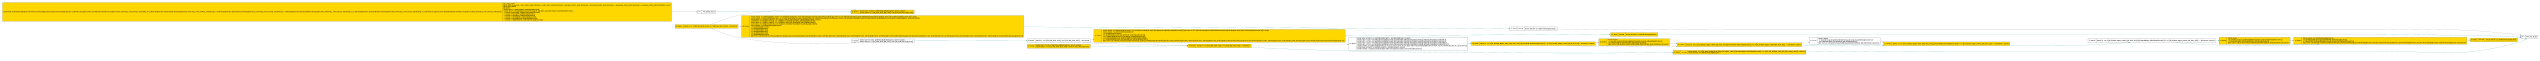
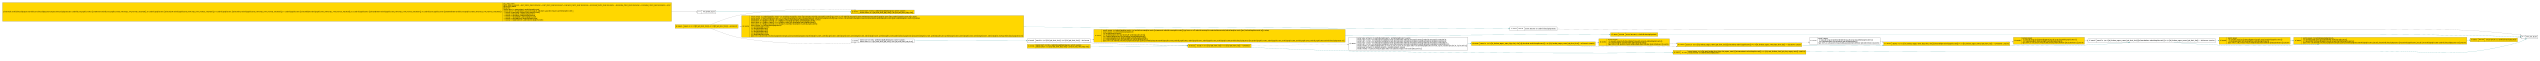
node "43: 0x004a": added
